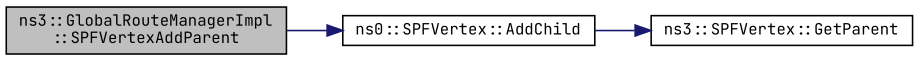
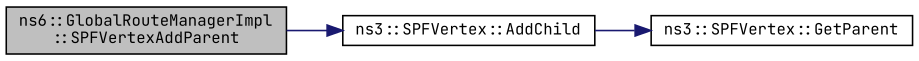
node "ns3::GlobalRouteManagerImpl ::SPFVertexAddParent": label "ns3::GlobalRouteManagerImpl ::SPFVertexAddParent" -> "ns6::GlobalRouteManagerImpl ::SPFVertexAddParent"
node "ns0::SPFVertex::AddChild": label "ns0::SPFVertex::AddChild" -> "ns3::SPFVertex::AddChild"
